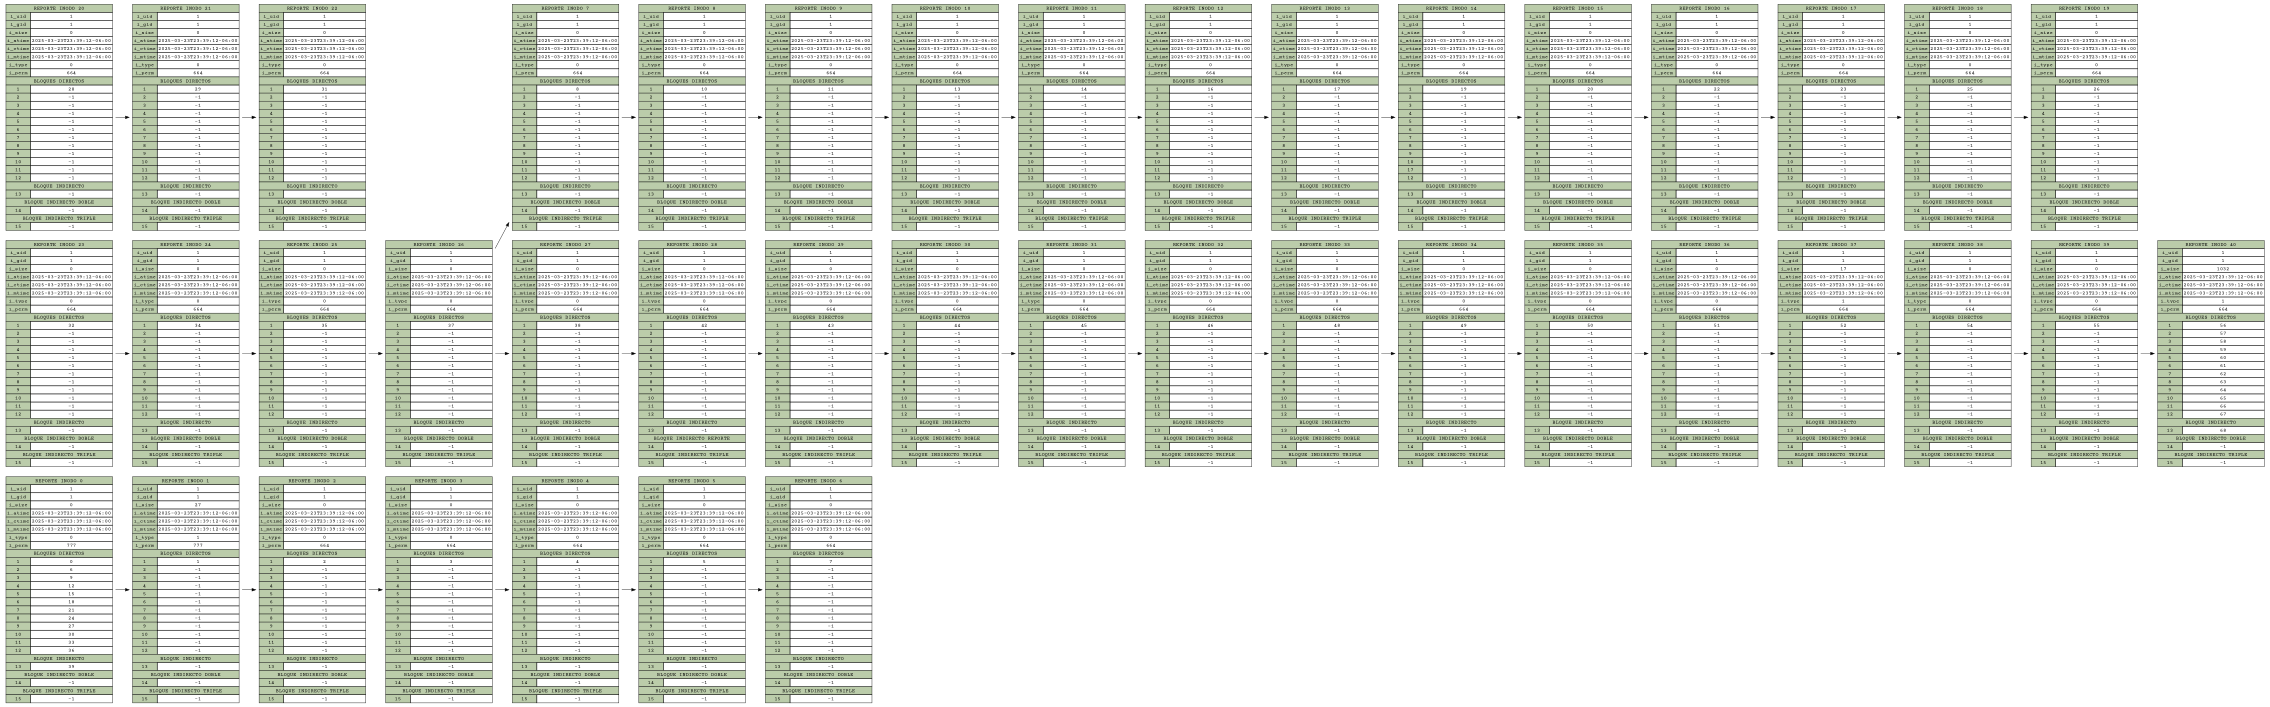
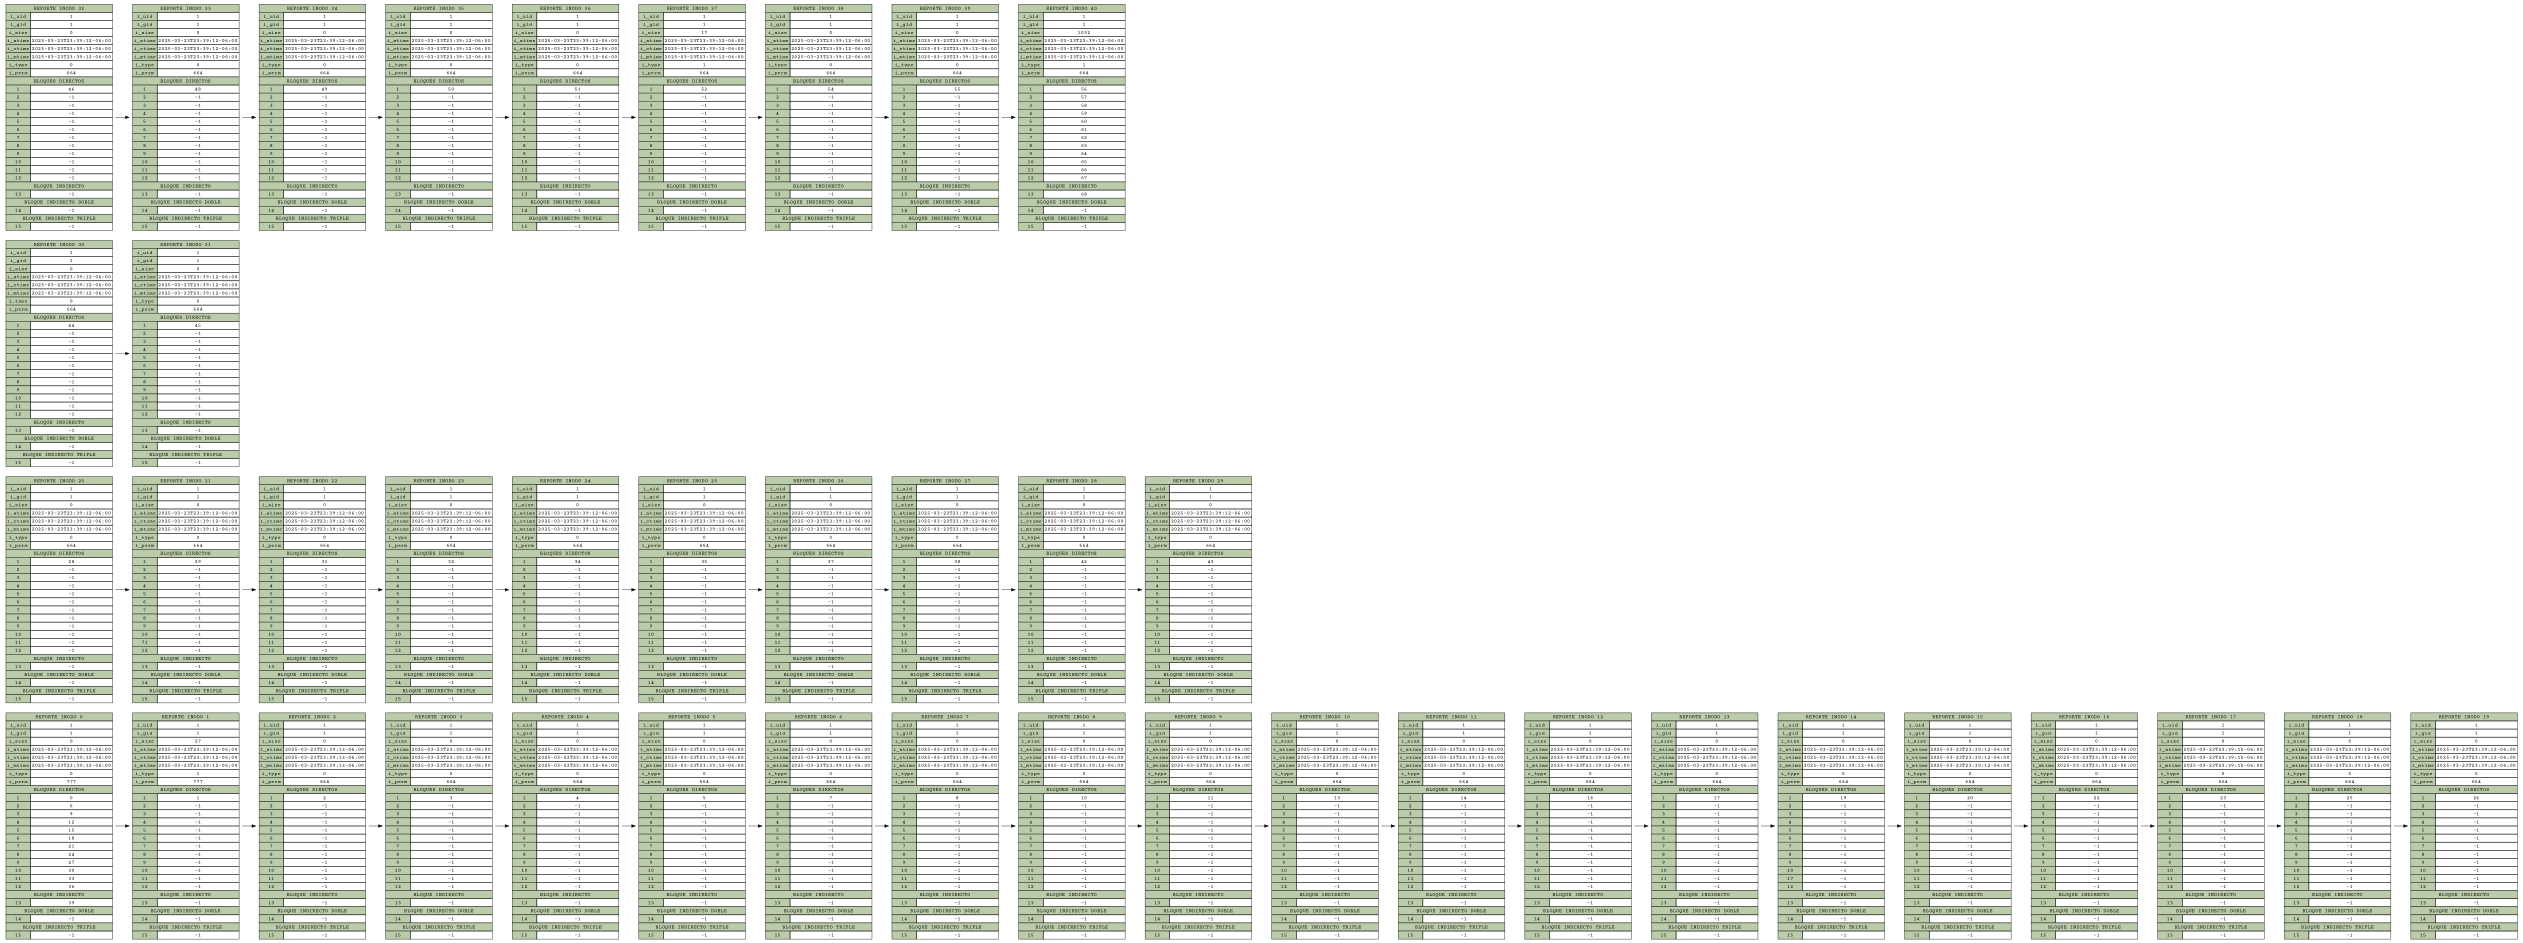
node "REPORTE INODO 21": text "11" -> "71"
edge "REPORTE INODO 26" -> "REPORTE INODO 7": now "REPORTE INODO 6" -> "REPORTE INODO 7"
edge "REPORTE INODO 29" -> "REPORTE INODO 30": removed
edge "REPORTE INODO 31" -> "REPORTE INODO 32": removed
node "REPORTE INODO 28": text "BLOQUE INDIRECTO REPORTE" -> "BLOQUE INDIRECTO DOBLE"
edge "REPORTE INODO 22" -> "REPORTE INODO 23": added
